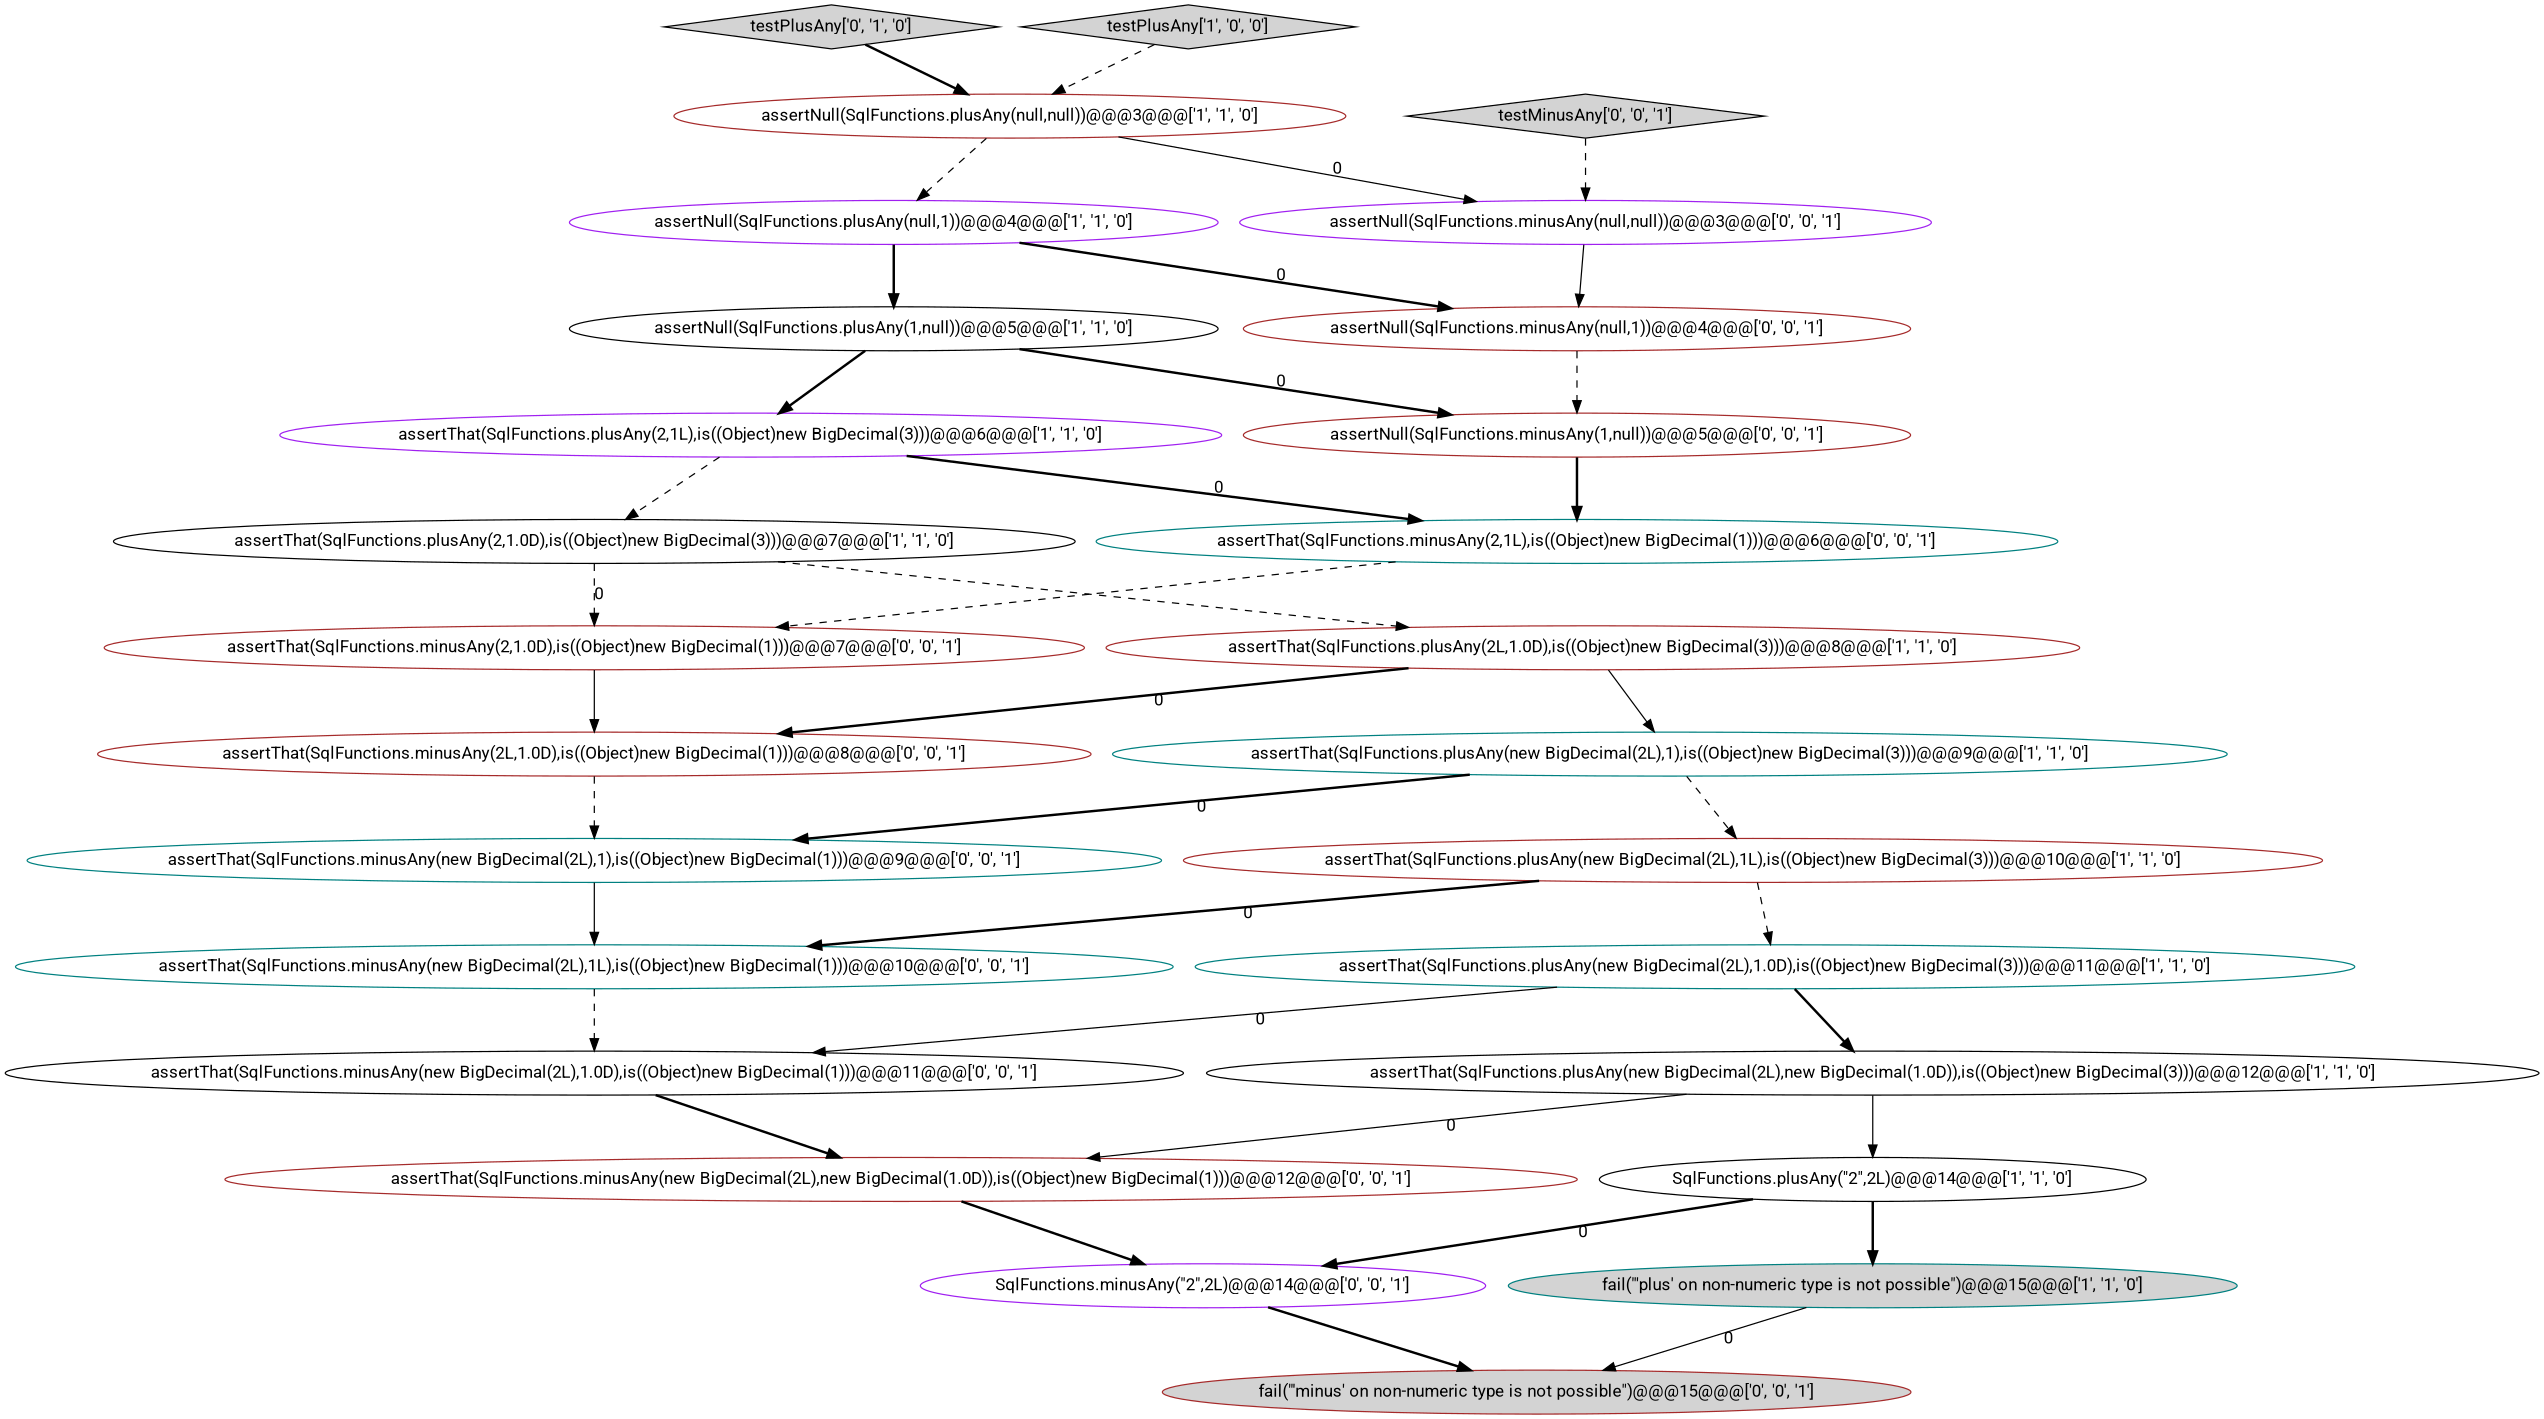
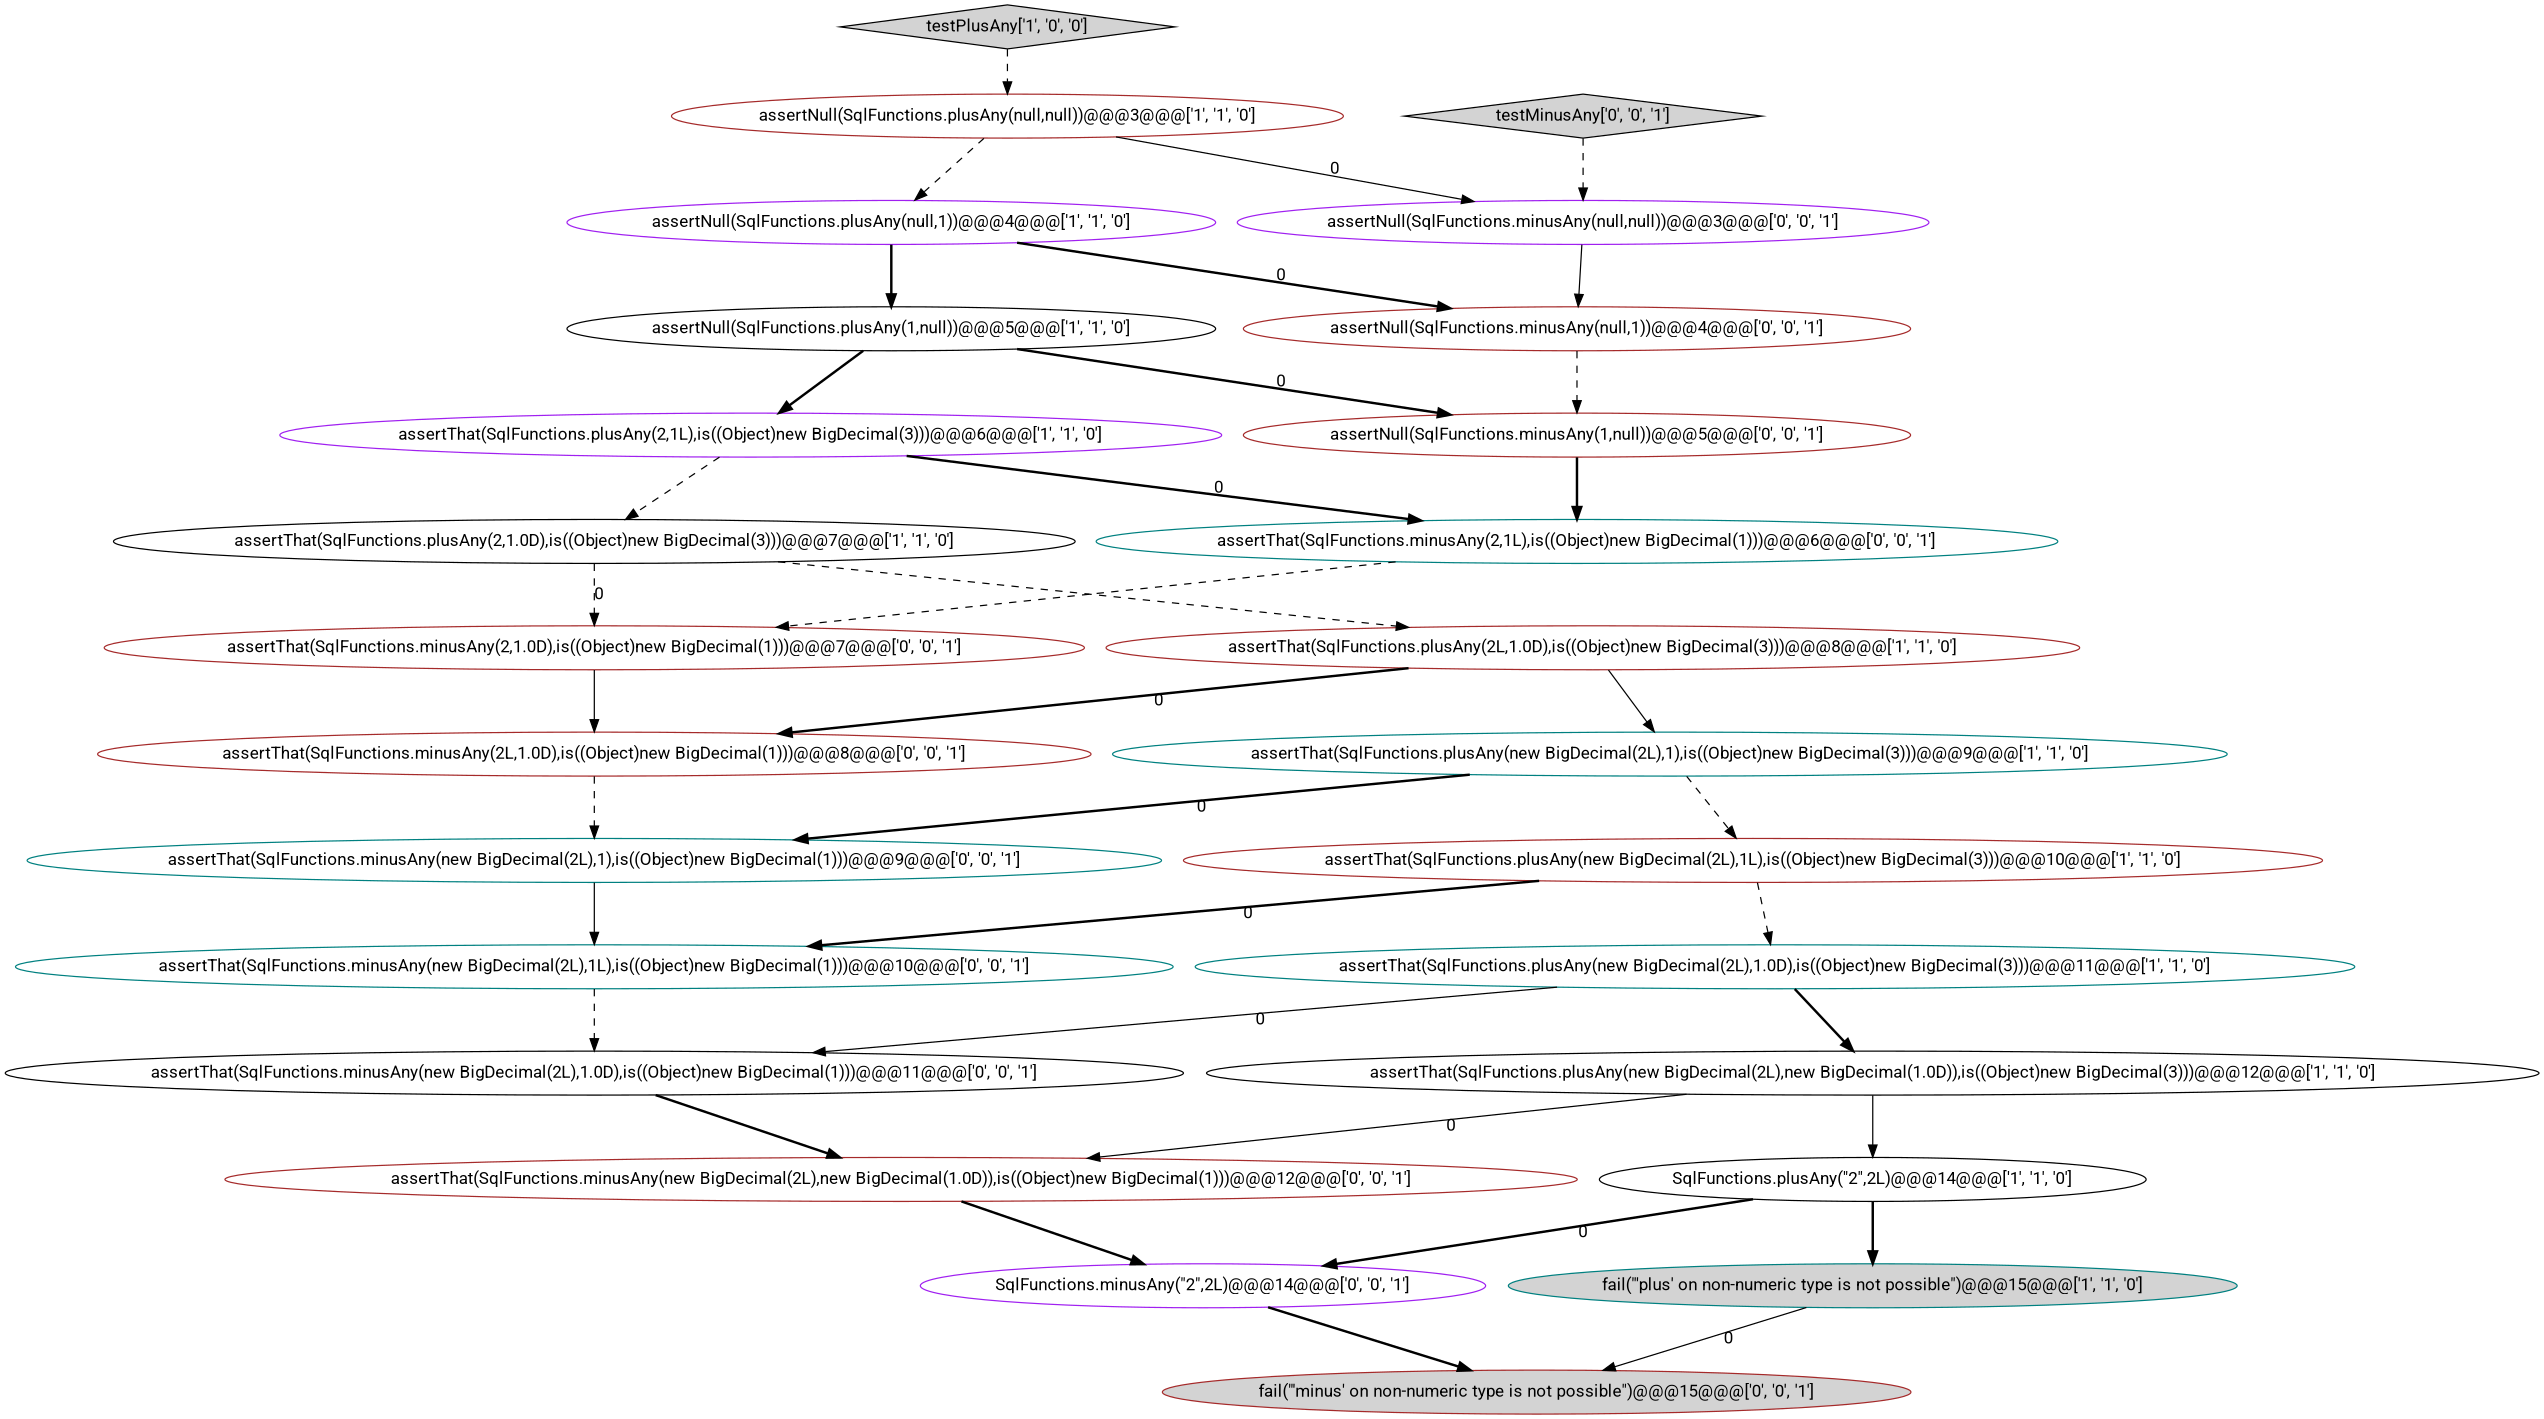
node "testPlusAny['0', '1', '0']": removed
